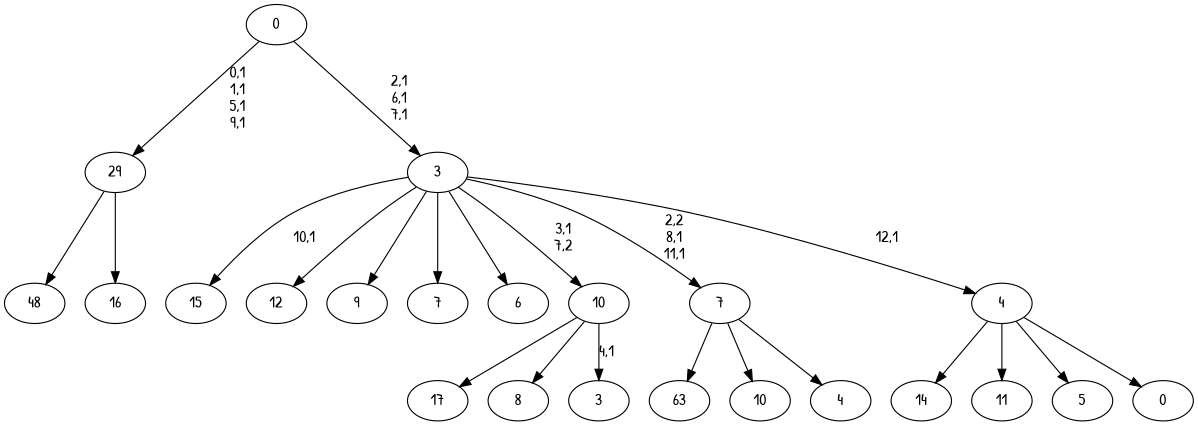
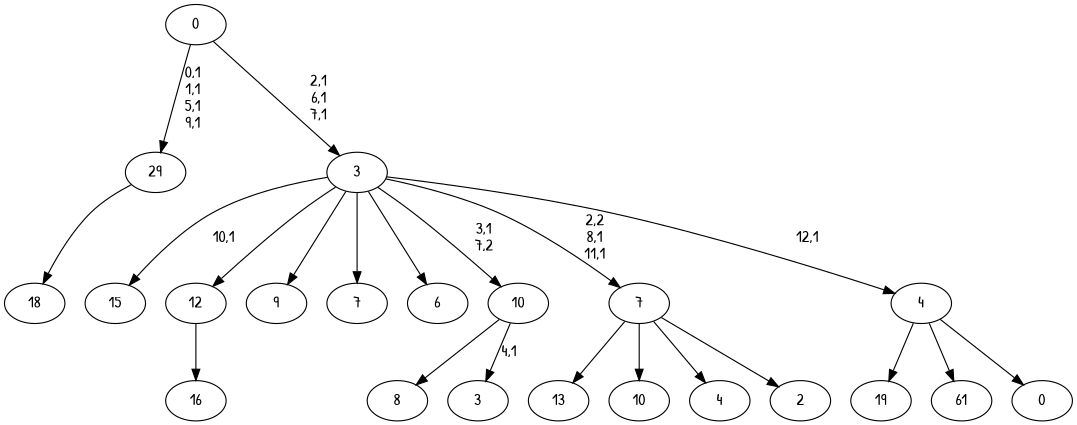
edge "29" -> "16": now "12" -> "16"
node "48": label "48" -> "18"
node "17": removed
node "63": label "63" -> "13"
node "2": added
node "14": label "14" -> "19"
node "11": label "11" -> "61"
node "5": removed
